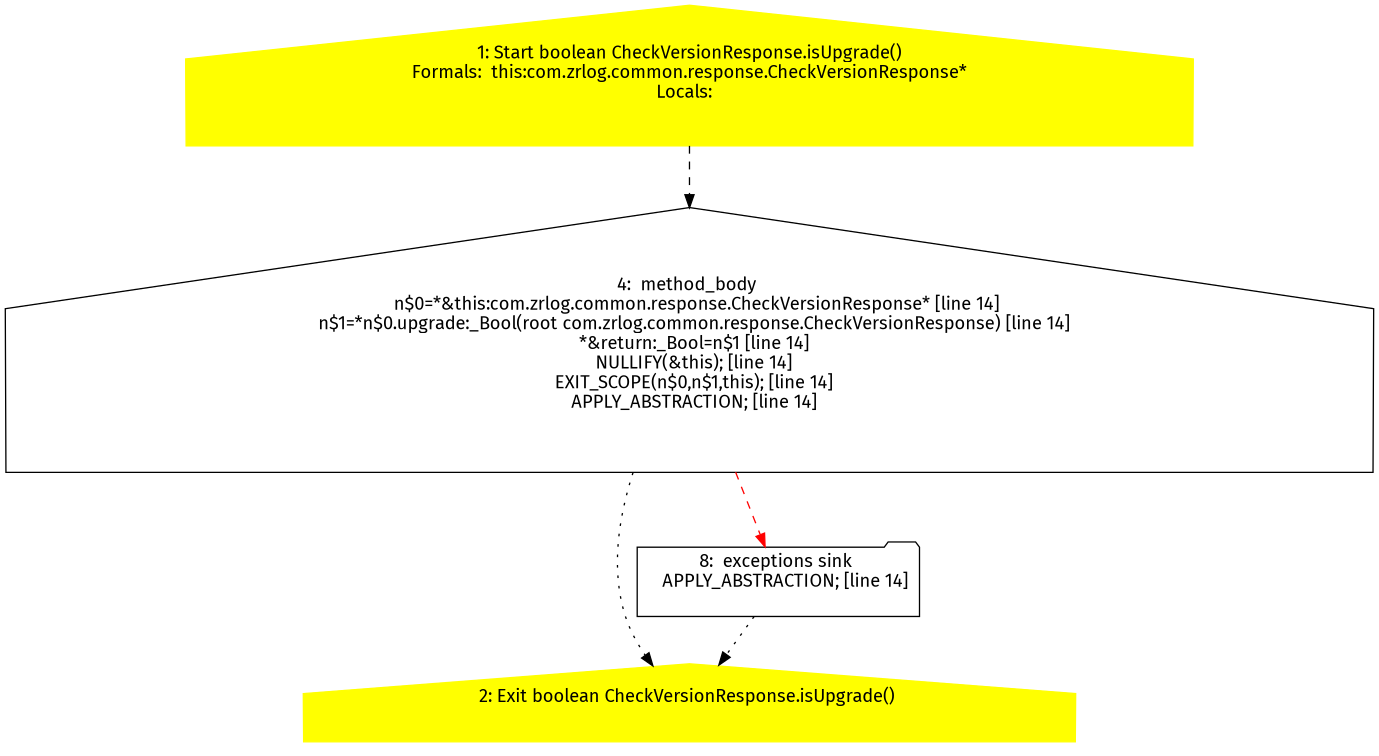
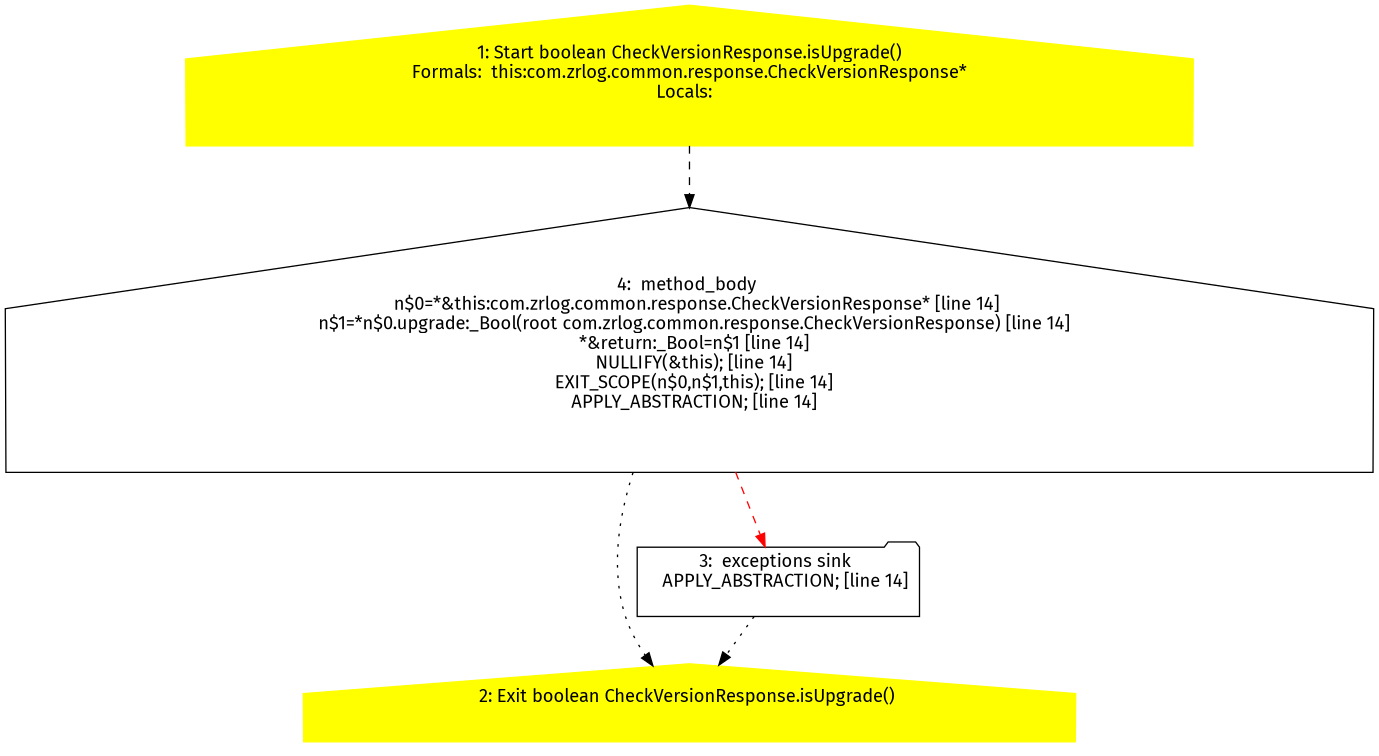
node "8:  exceptions sink APPLY_ABSTRACTION; [line 14]": label "8:  exceptions sink APPLY_ABSTRACTION; [line 14]" -> "3:  exceptions sink APPLY_ABSTRACTION; [line 14]"
